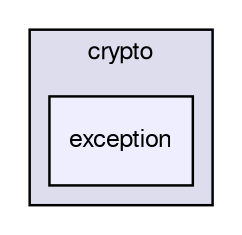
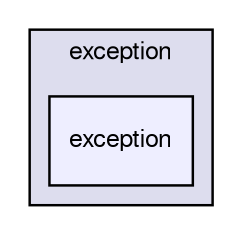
cluster "crypto": label "crypto" -> "exception"
